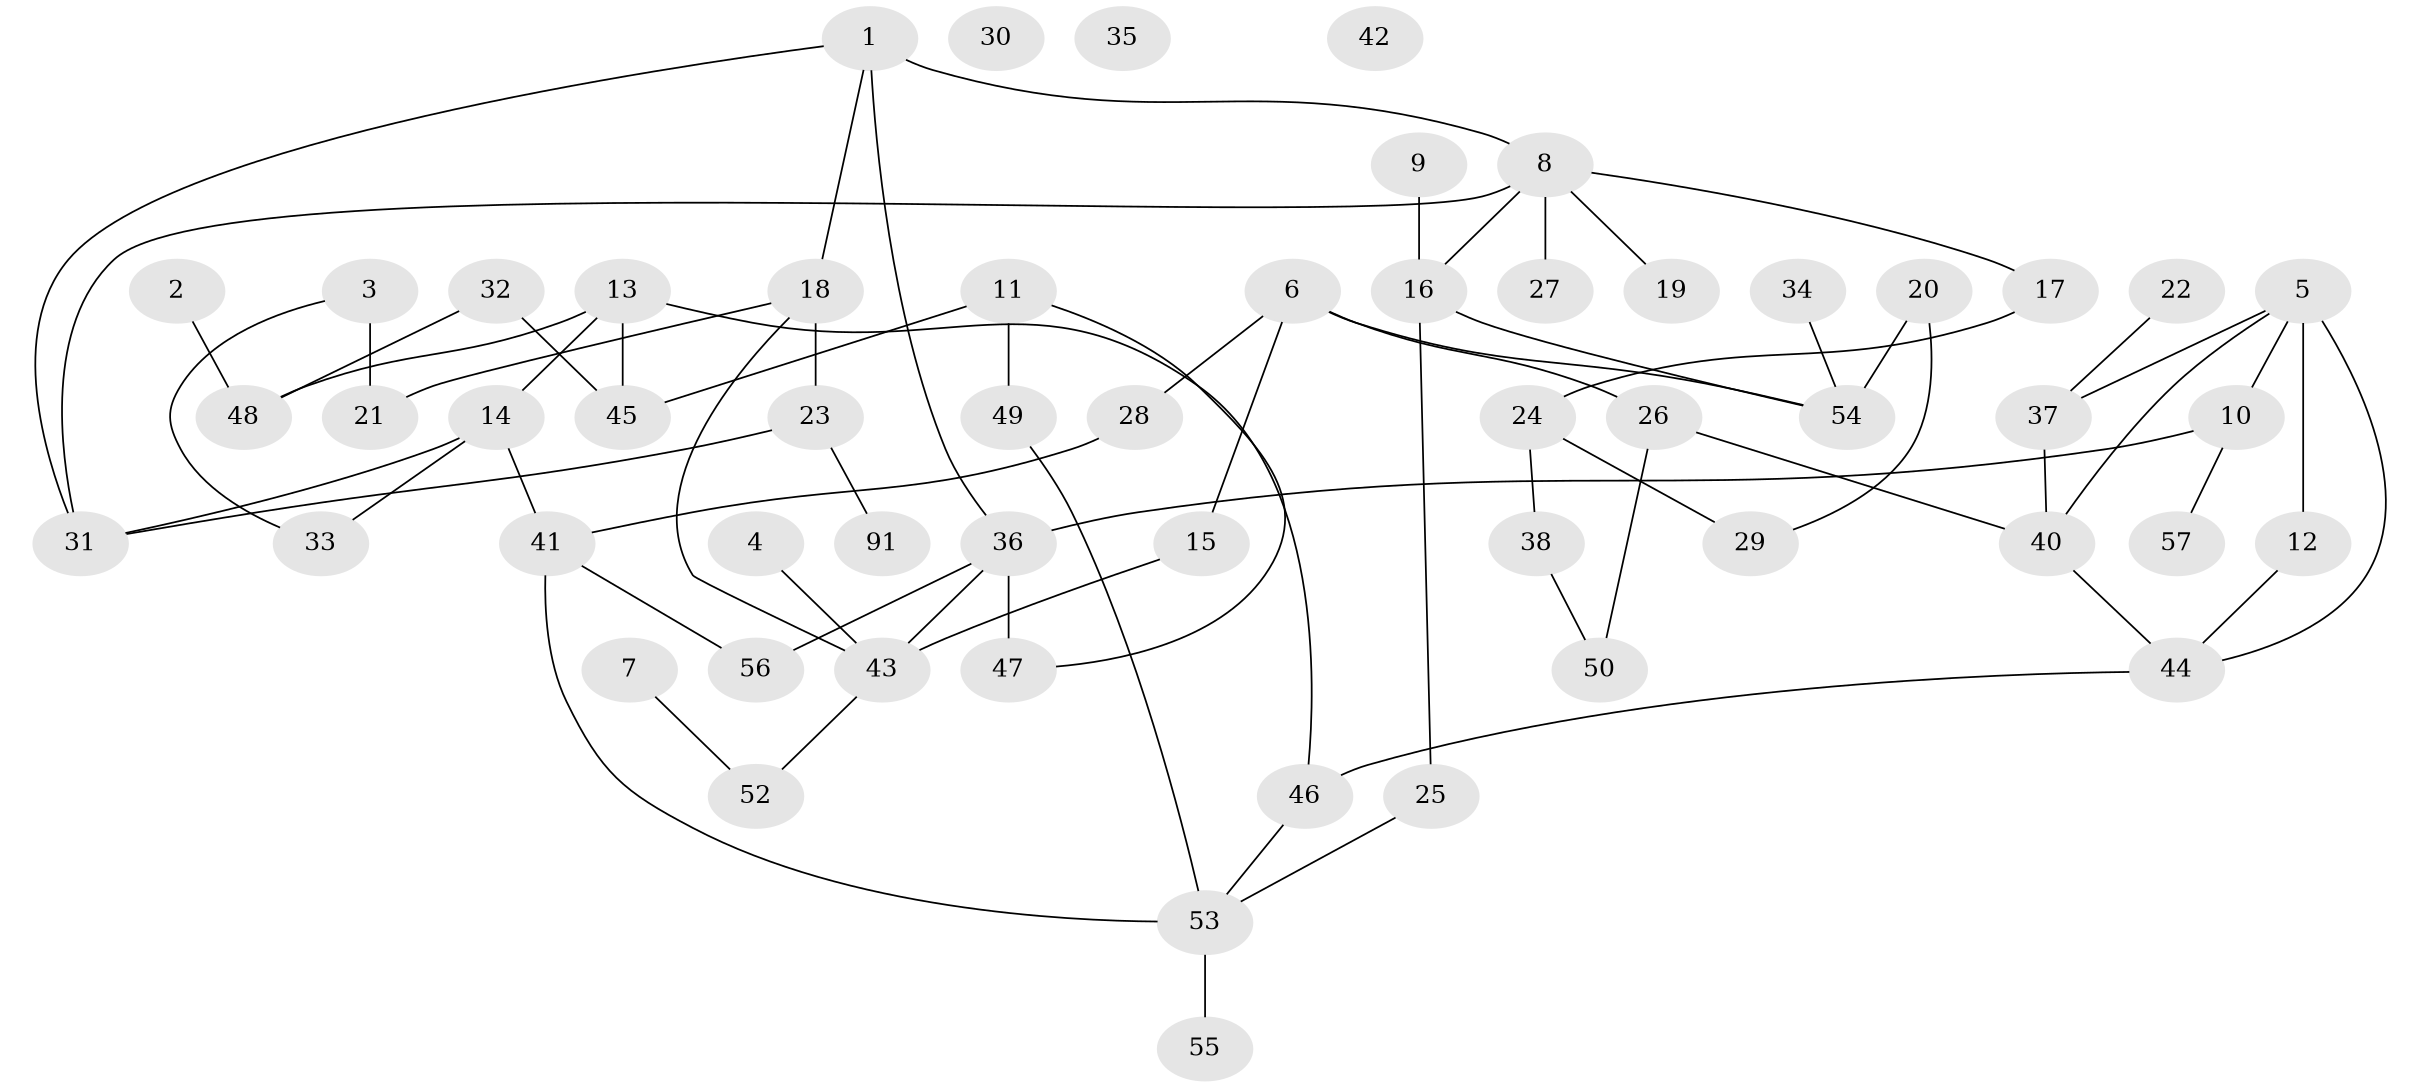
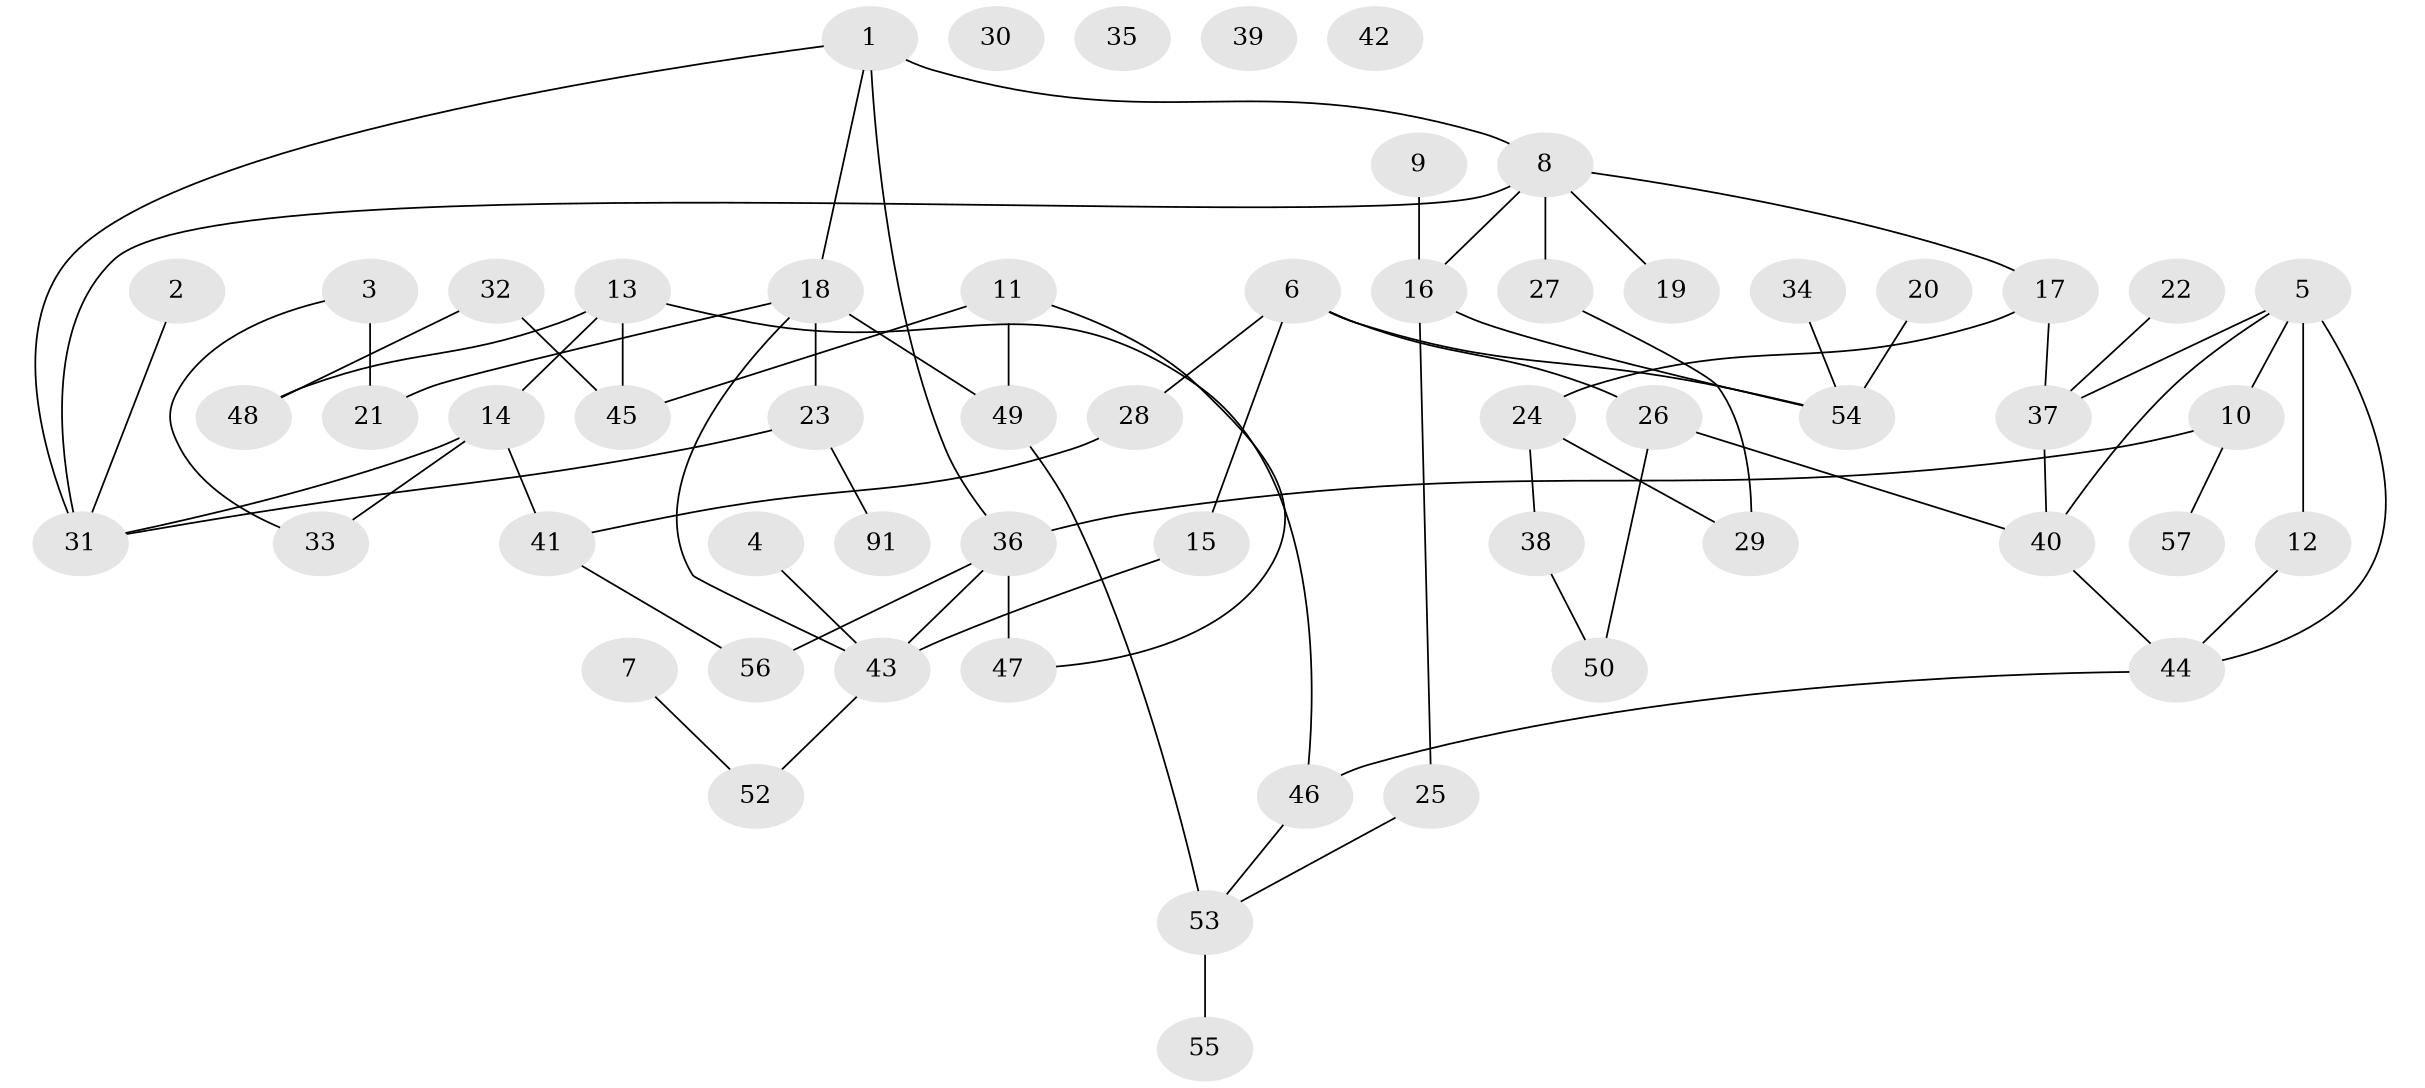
node "39": added
edge "18" -- "49": added
edge "17" -- "37": added
edge "2" -- "48": now "2" -- "31"
edge "20" -- "29": now "27" -- "29"
edge "41" -- "53": removed
